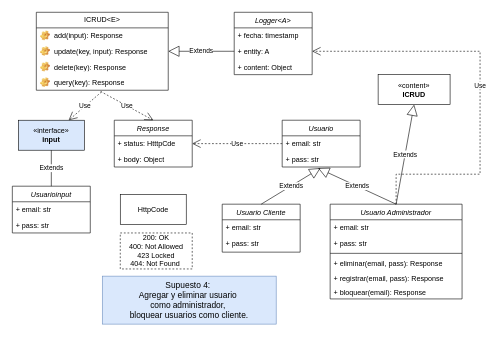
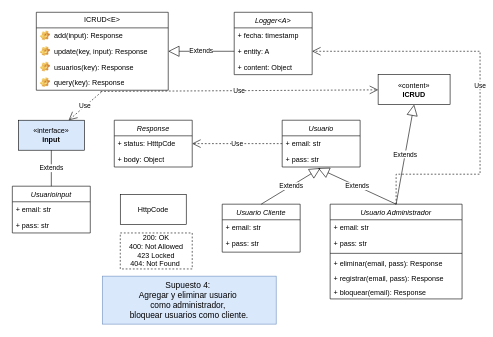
node "delete(key): Response": label "delete(key): Response" -> "usuarios(key): Response"
edge "query(key): Response" -> "Response": now "query(key): Response" -> "«content» ICRUD"
